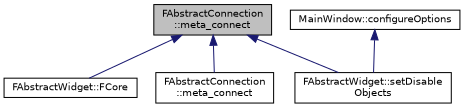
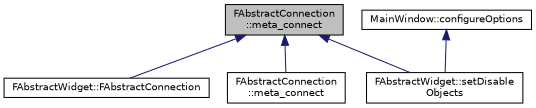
node "FAbstractWidget::FCore": label "FAbstractWidget::FCore" -> "FAbstractWidget::FAbstractConnection"
